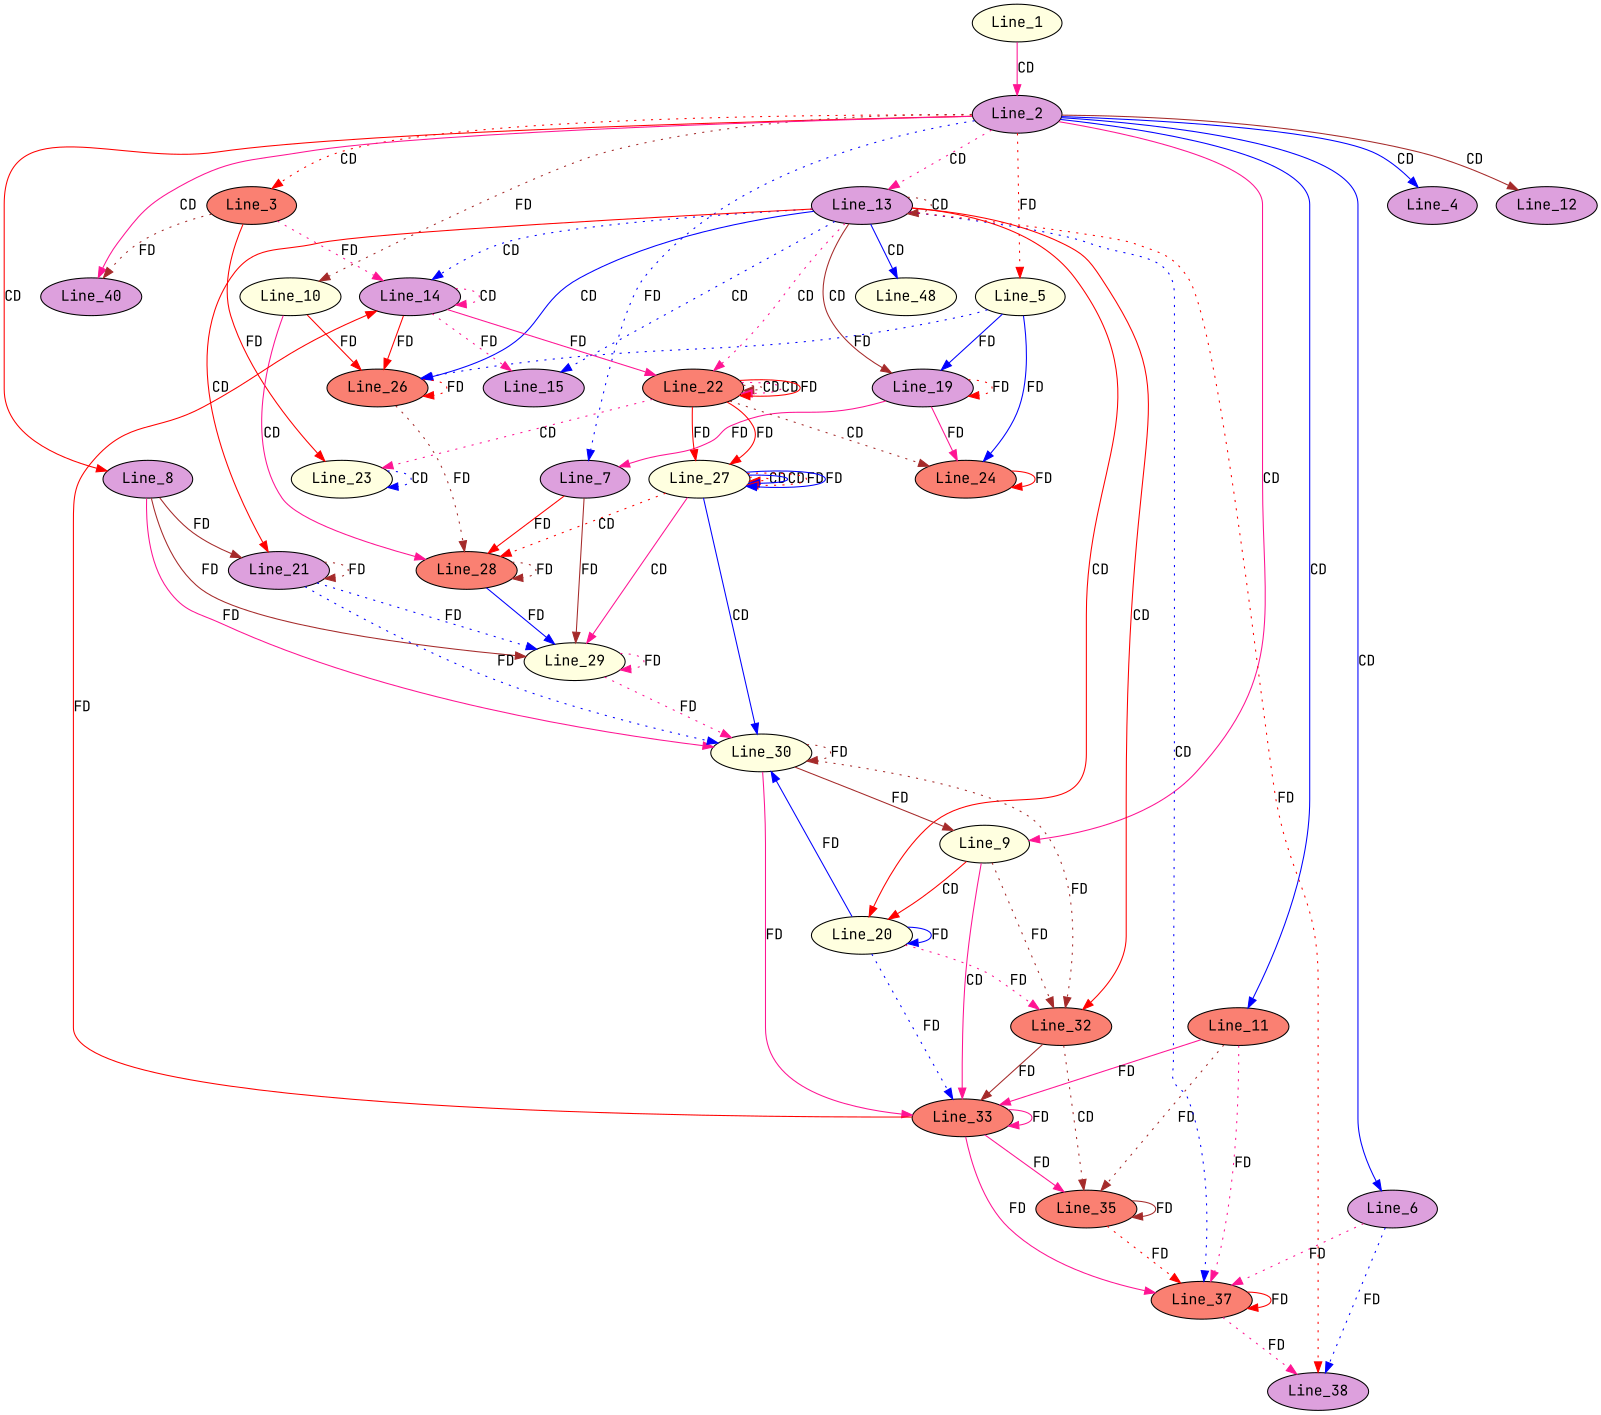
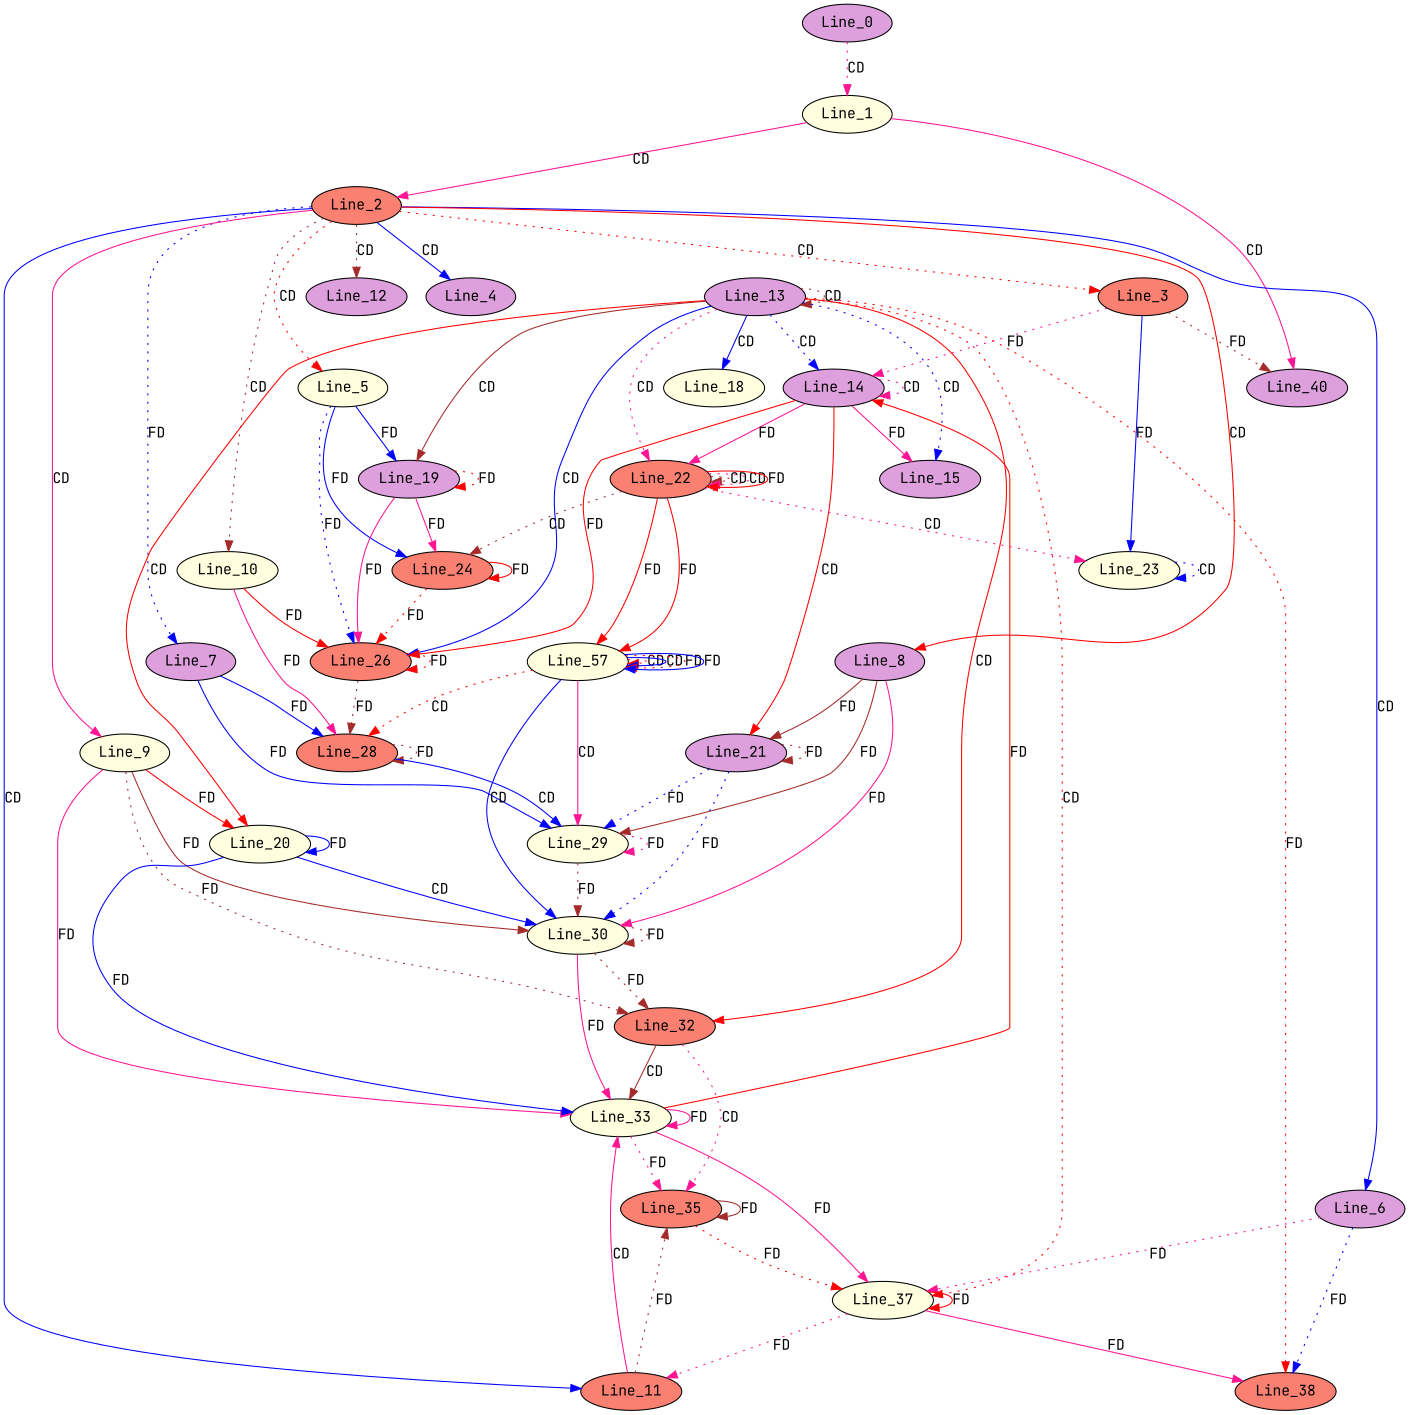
node "Line_0": added
node "Line_2": fillcolor plum -> salmon
edge "Line_2" -> "Line_12": style solid -> dotted
edge "Line_2" -> "Line_40": now "Line_1" -> "Line_40"
edge "Line_2" -> "Line_13": removed, label "CD"
edge "Line_2" -> "Line_10": label "FD" -> "CD"
edge "Line_2" -> "Line_5": label "FD" -> "CD"
edge "Line_13" -> "Line_21": now "Line_14" -> "Line_21"
node "Line_48": label "Line_48" -> "Line_18"
edge "Line_14" -> "Line_15": style dotted -> solid
edge "Line_3" -> "Line_23": color red -> blue
edge "Line_19" -> "Line_7": now "Line_19" -> "Line_26"
edge "Line_10" -> "Line_28": label "CD" -> "FD"
node "Line_27": label "Line_27" -> "Line_57"
edge "Line_7" -> "Line_28": color red -> blue
edge "Line_7" -> "Line_29": color brown -> blue
edge "Line_24" -> "Line_26": added, label "FD"
edge "Line_28" -> "Line_29": label "FD" -> "CD"
edge "Line_13" -> "Line_37": color blue -> red
edge "Line_29" -> "Line_30": color deeppink -> brown
edge "Line_30" -> "Line_9": reversed
edge "Line_20" -> "Line_30": label "FD" -> "CD"
edge "Line_9" -> "Line_20": label "CD" -> "FD"
edge "Line_20" -> "Line_32": removed, label "FD"
edge "Line_9" -> "Line_33": label "CD" -> "FD"
edge "Line_20" -> "Line_33": style dotted -> solid
edge "Line_32" -> "Line_33": label "FD" -> "CD"
edge "Line_11" -> "Line_33": label "FD" -> "CD"
edge "Line_32" -> "Line_35": color brown -> deeppink
node "Line_33": fillcolor salmon -> lightyellow
edge "Line_11" -> "Line_37": reversed
edge "Line_33" -> "Line_35": style solid -> dotted
node "Line_37": fillcolor salmon -> lightyellow
edge "Line_37" -> "Line_38": style dotted -> solid
node "Line_38": fillcolor plum -> salmon
